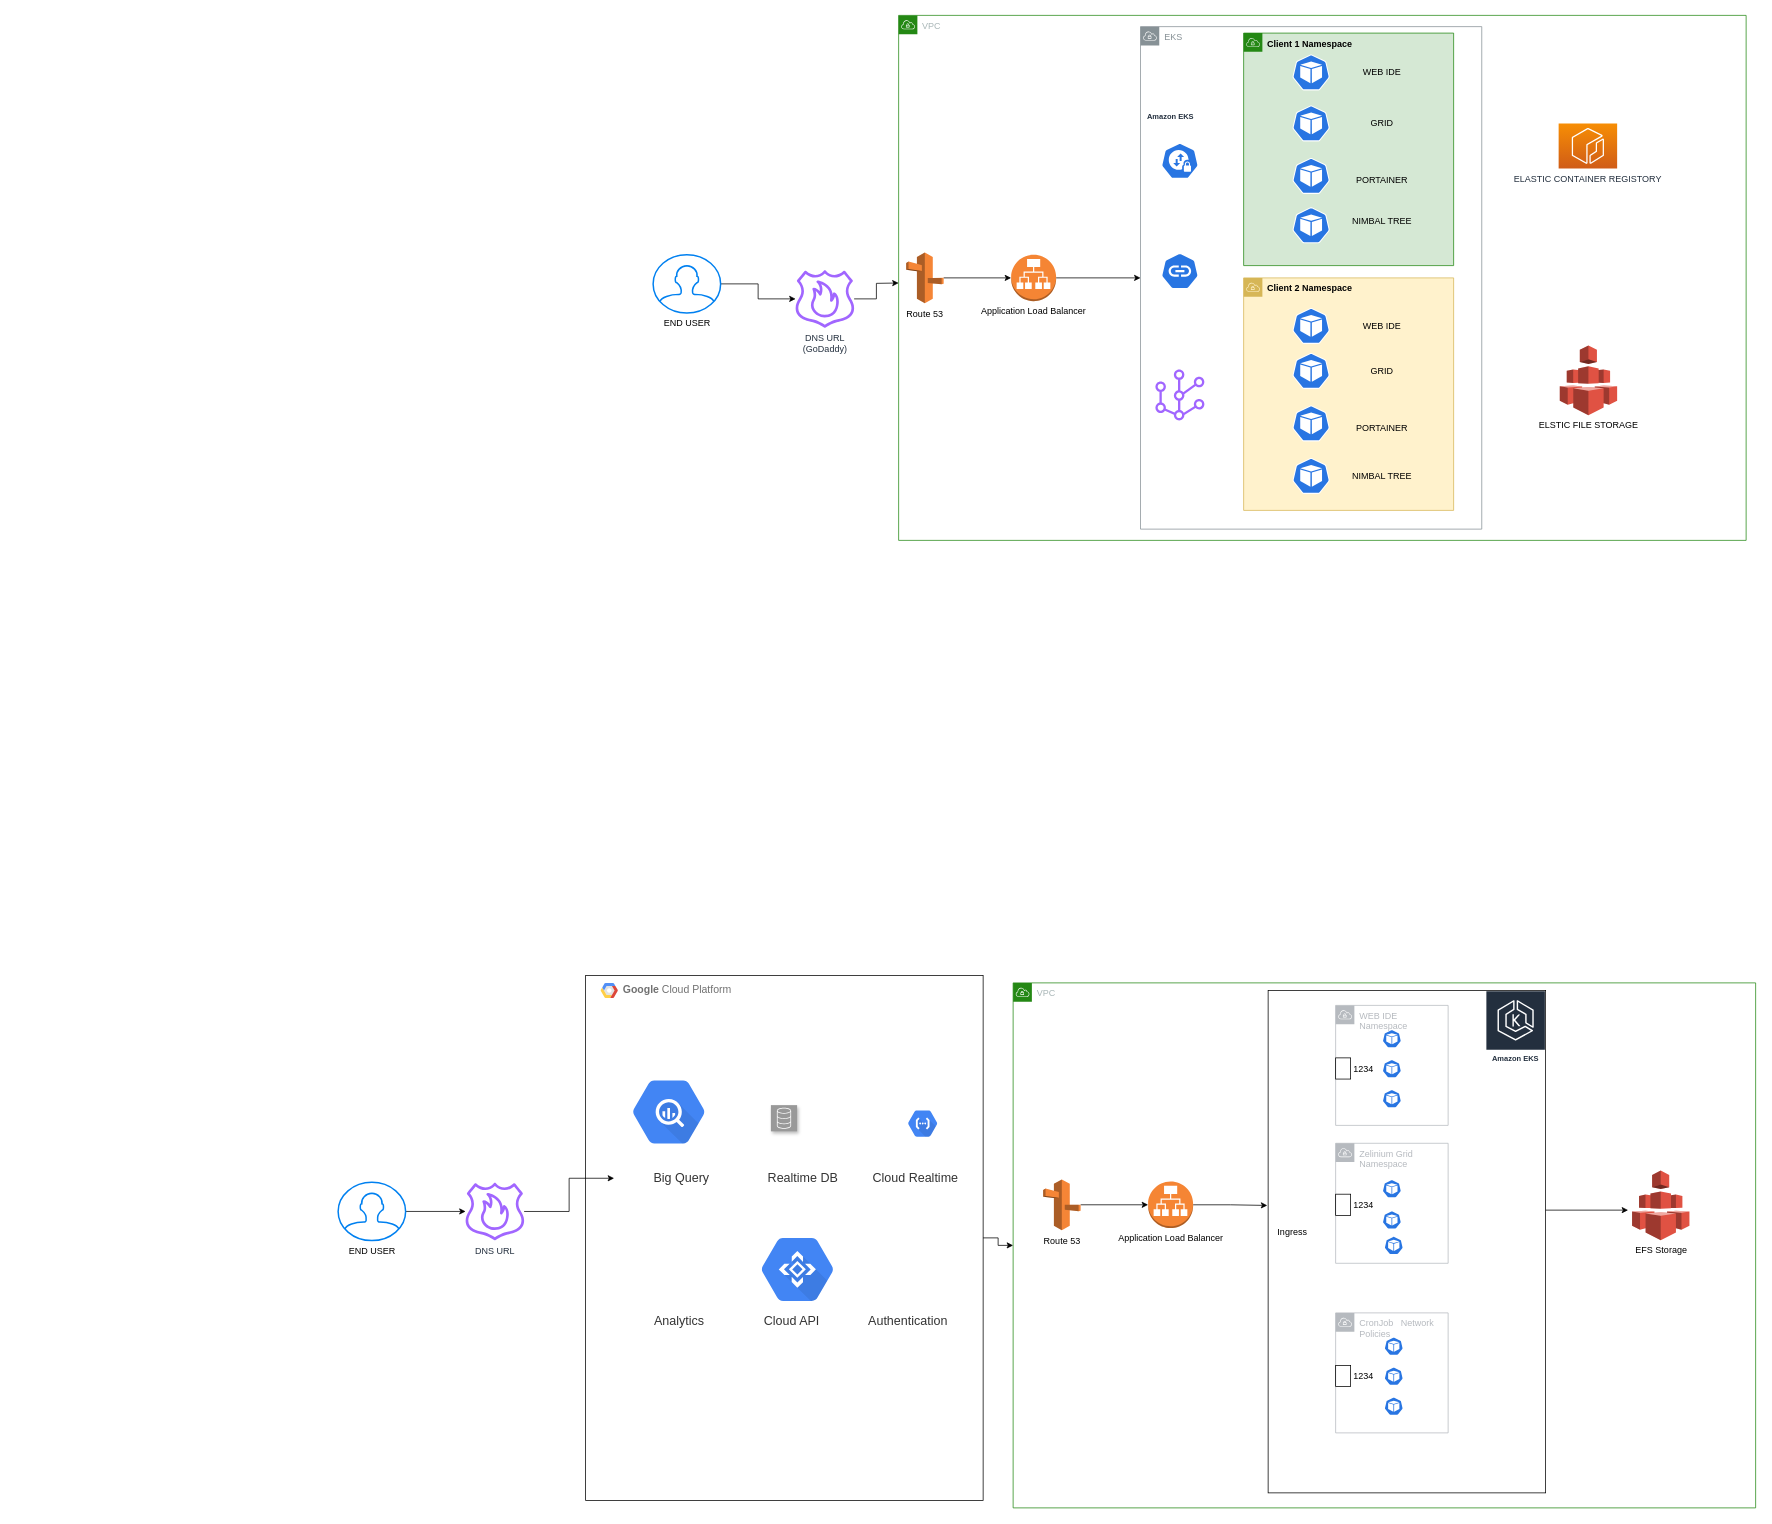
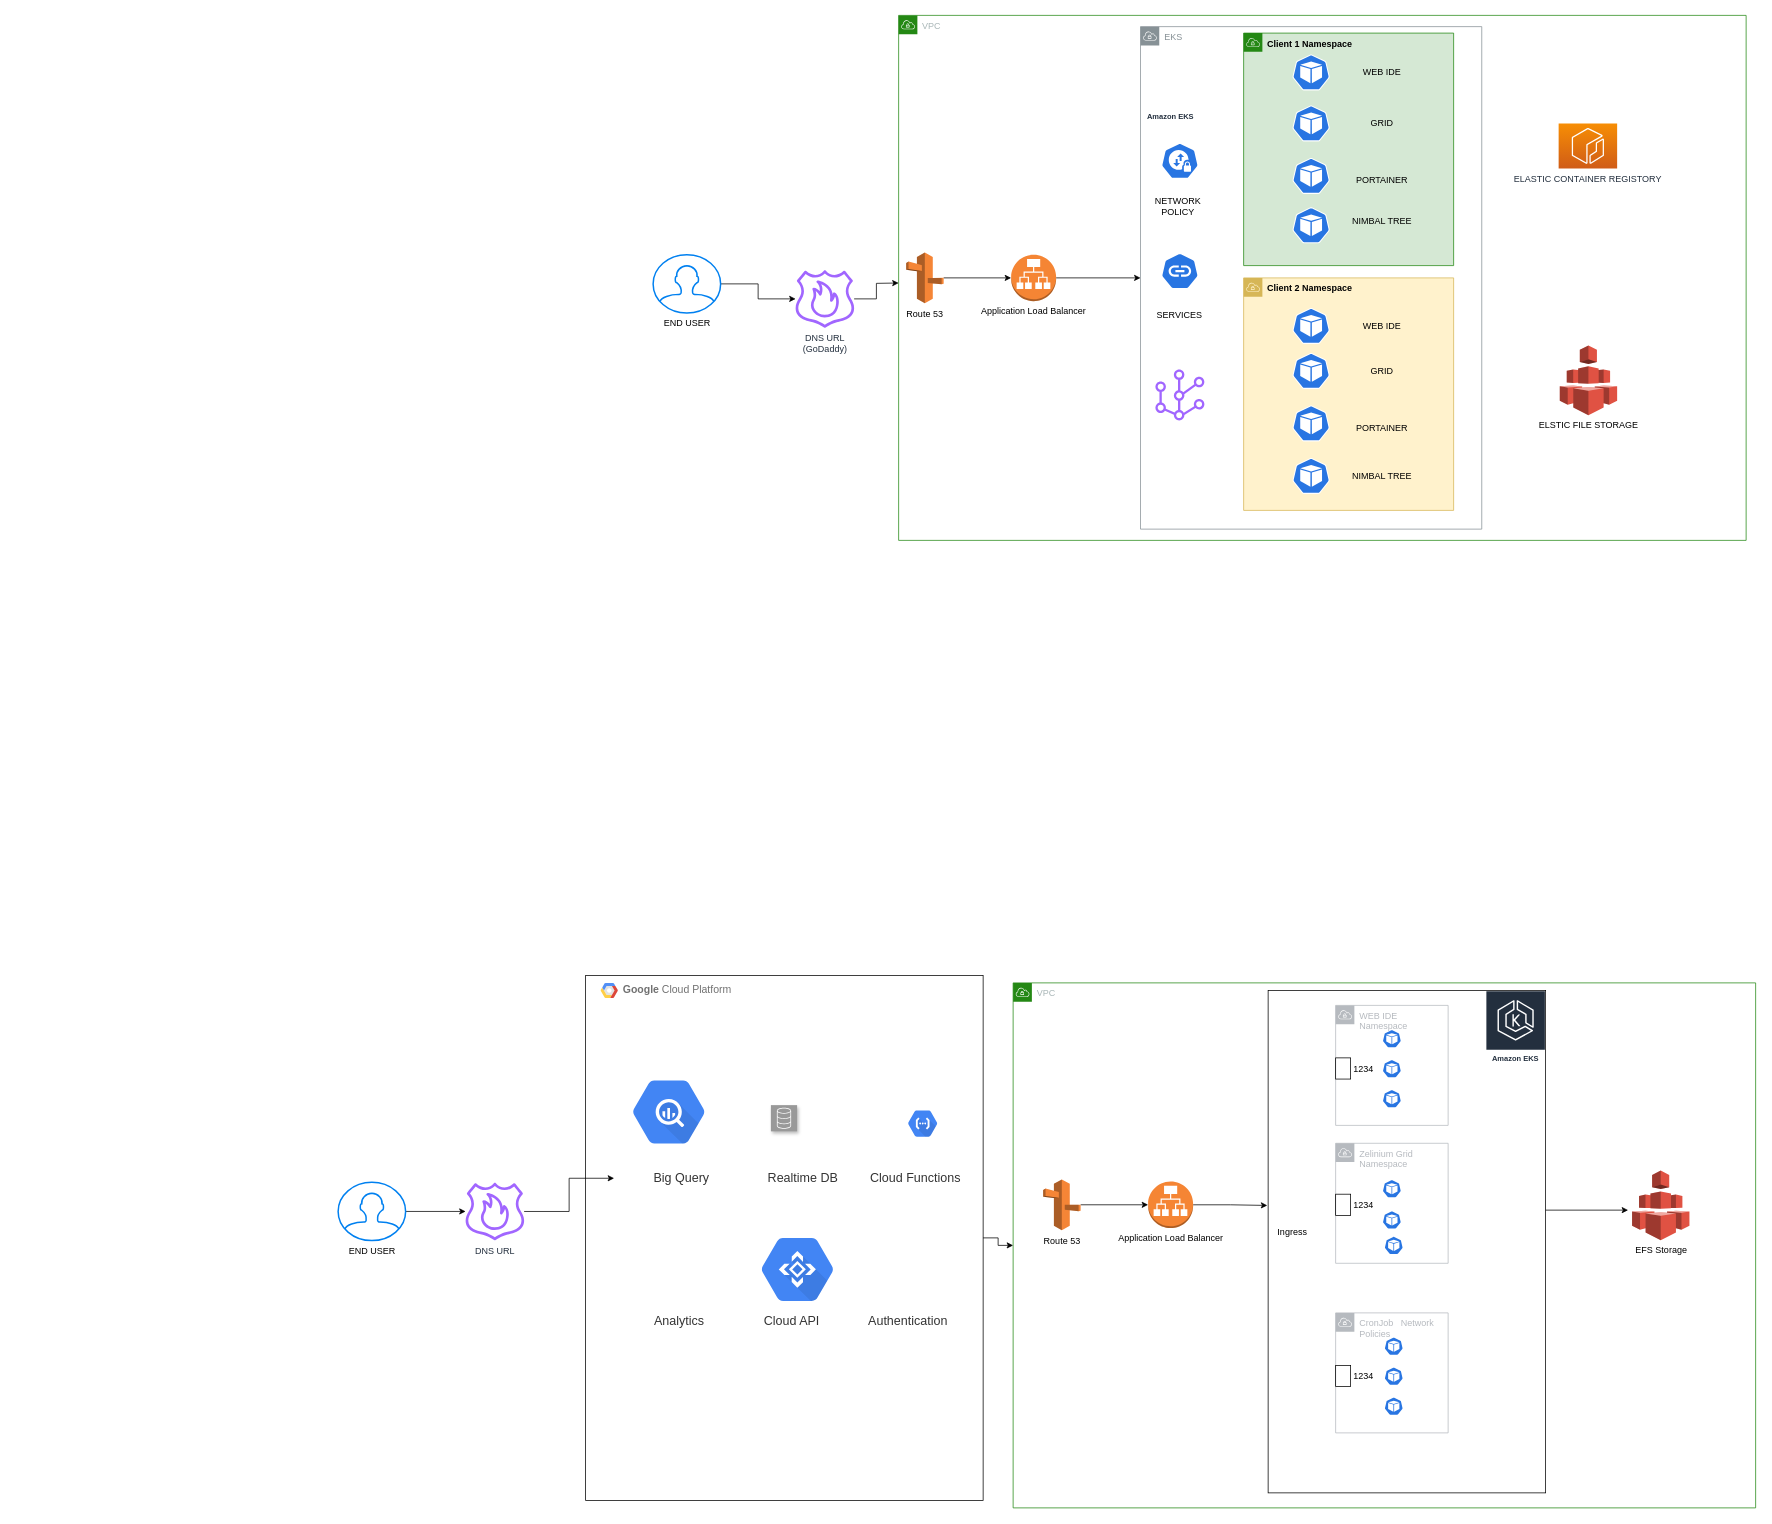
node "NETWORK POLICY": added
node "SERVICES": added
node "Cloud Realtime": label "Cloud Realtime" -> "Cloud Functions"
